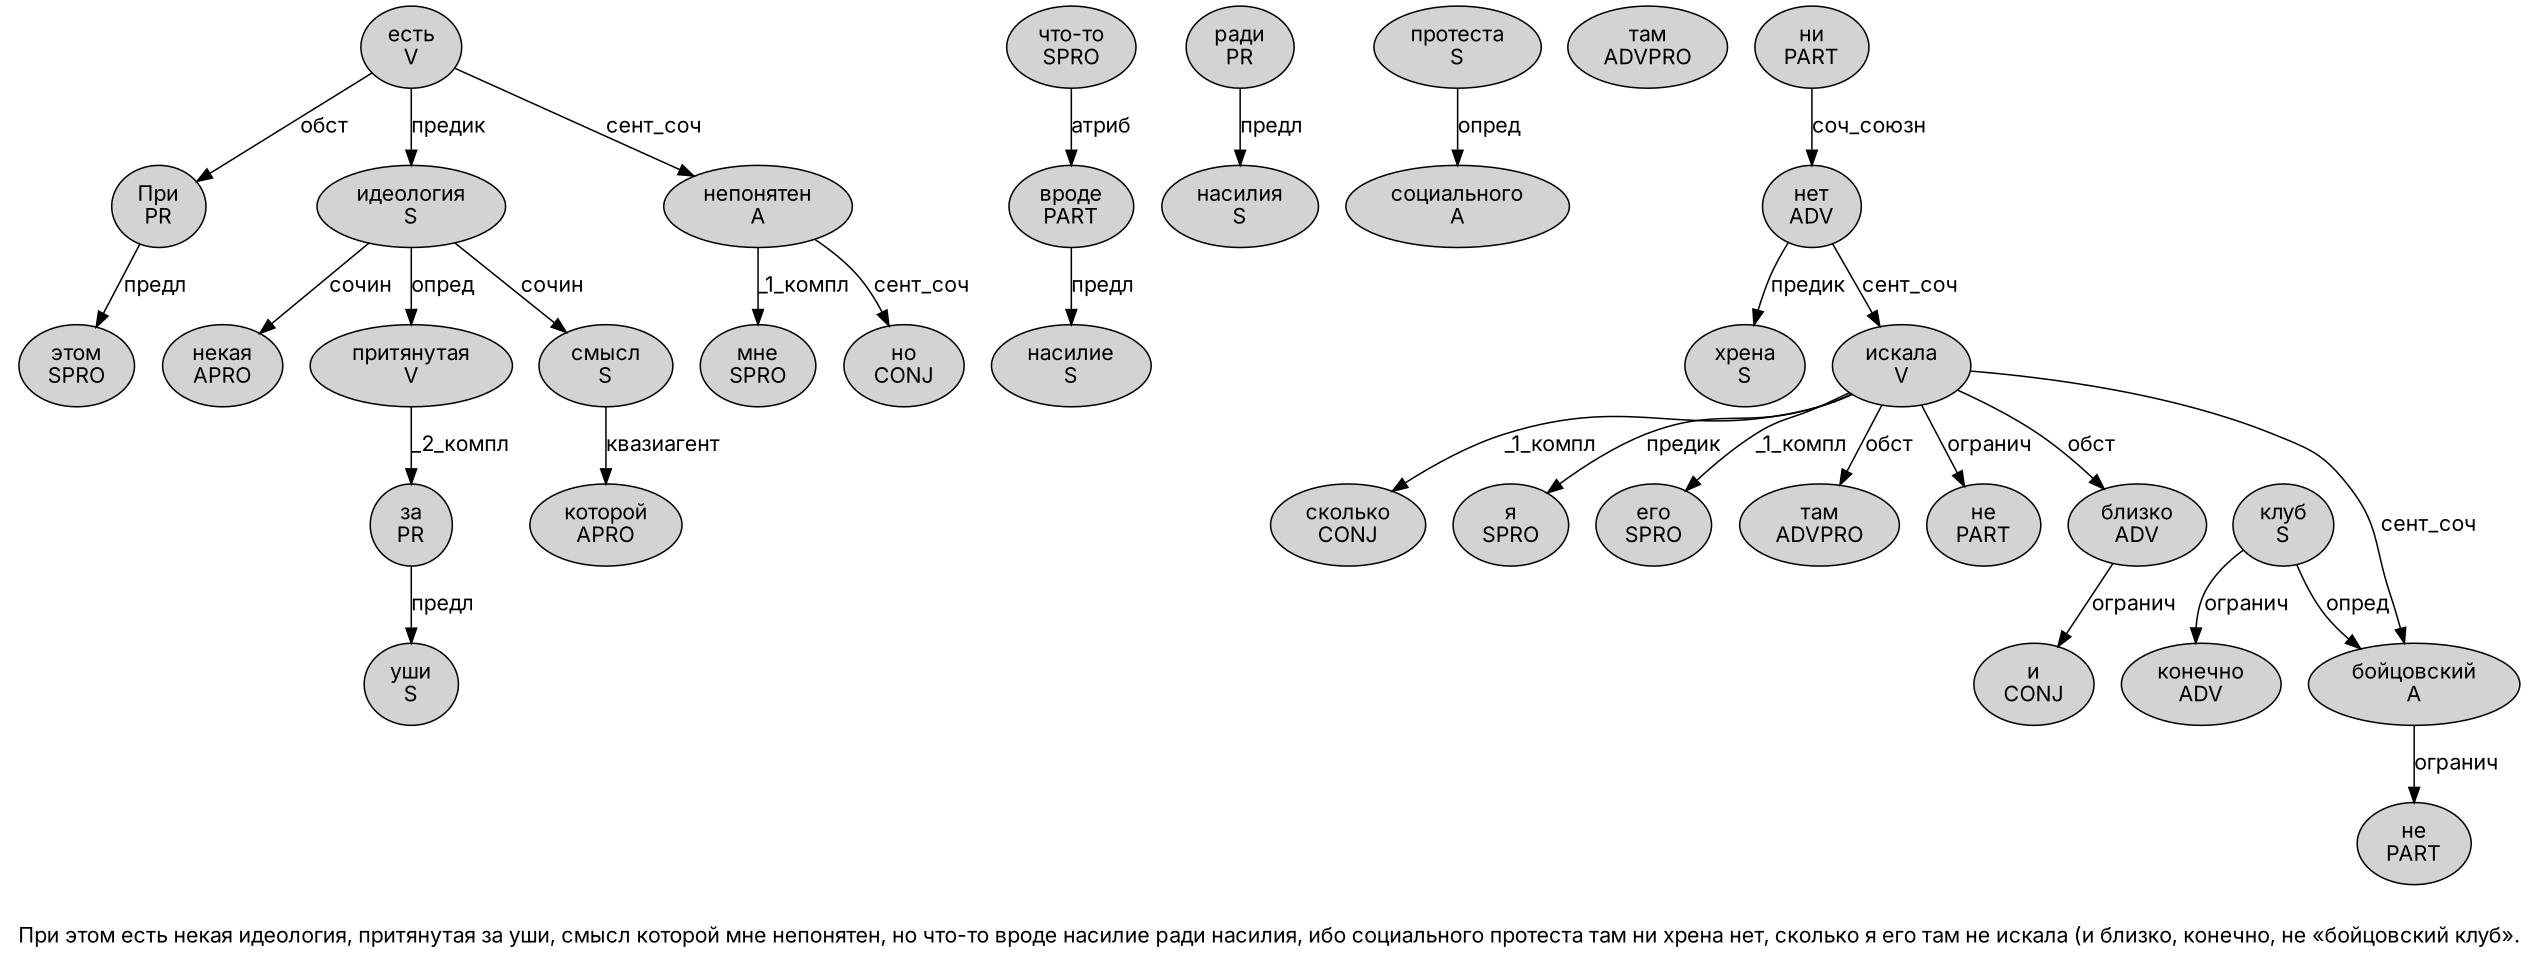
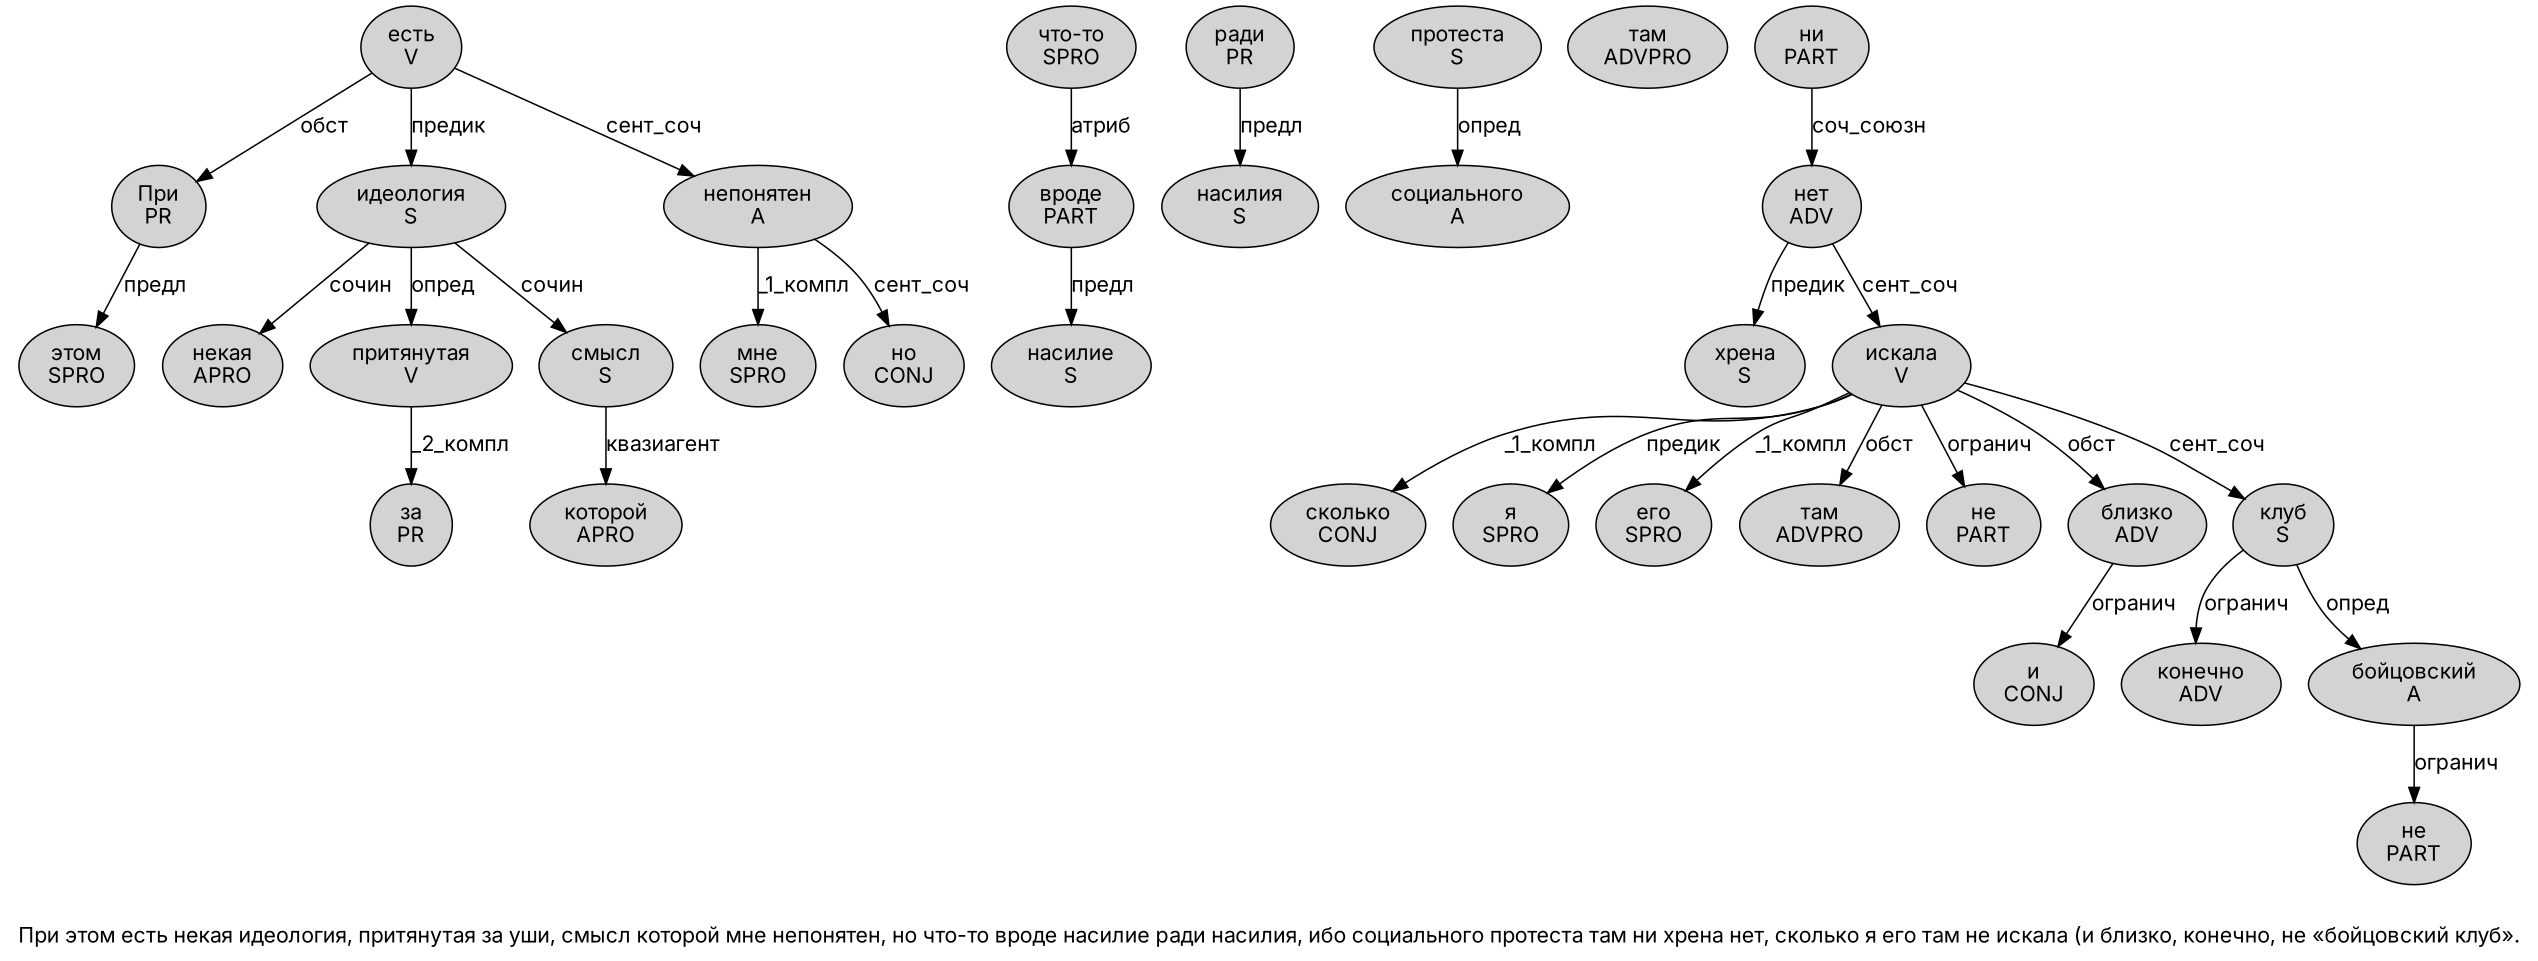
edge "искала V" -> "бойцовский A": now "искала V" -> "клуб S"
node "уши S": removed
